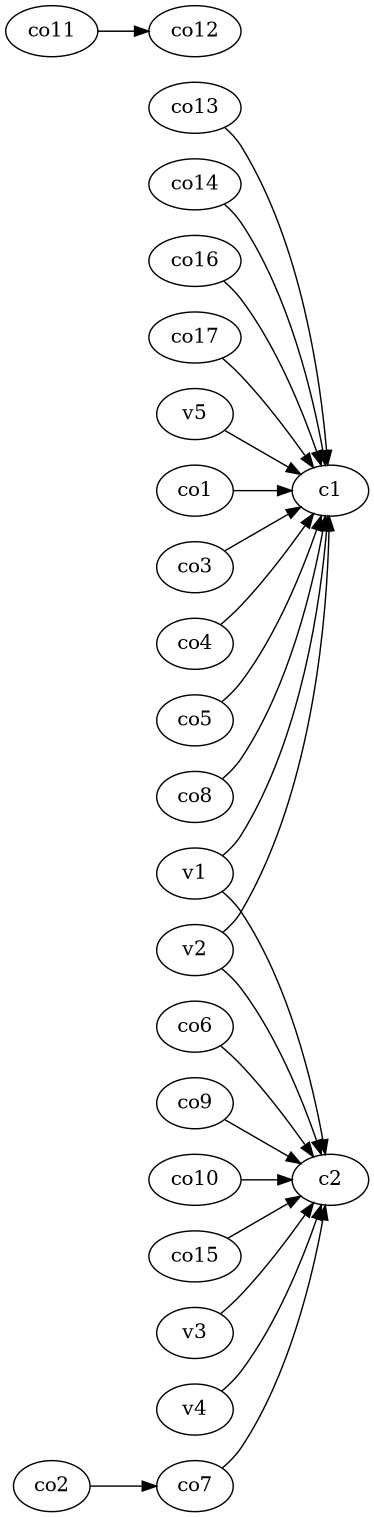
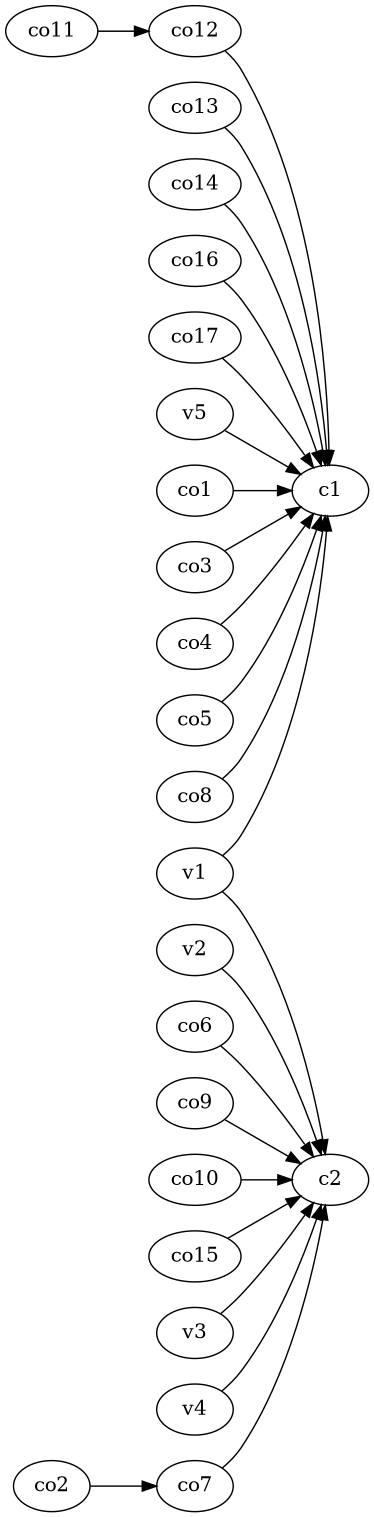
edge "v2" -> "c1": now "co12" -> "c1"
